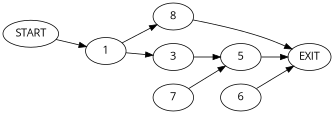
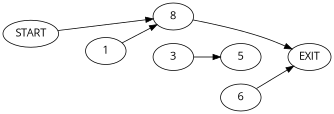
edge "START" -> "1": now "START" -> "8"
edge "1" -> "3": removed
edge "5" -> "EXIT": removed
node "7": removed
